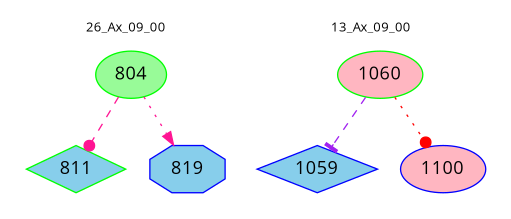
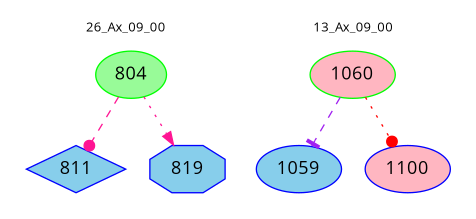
node "811": color green -> blue
node "1059": shape diamond -> ellipse
